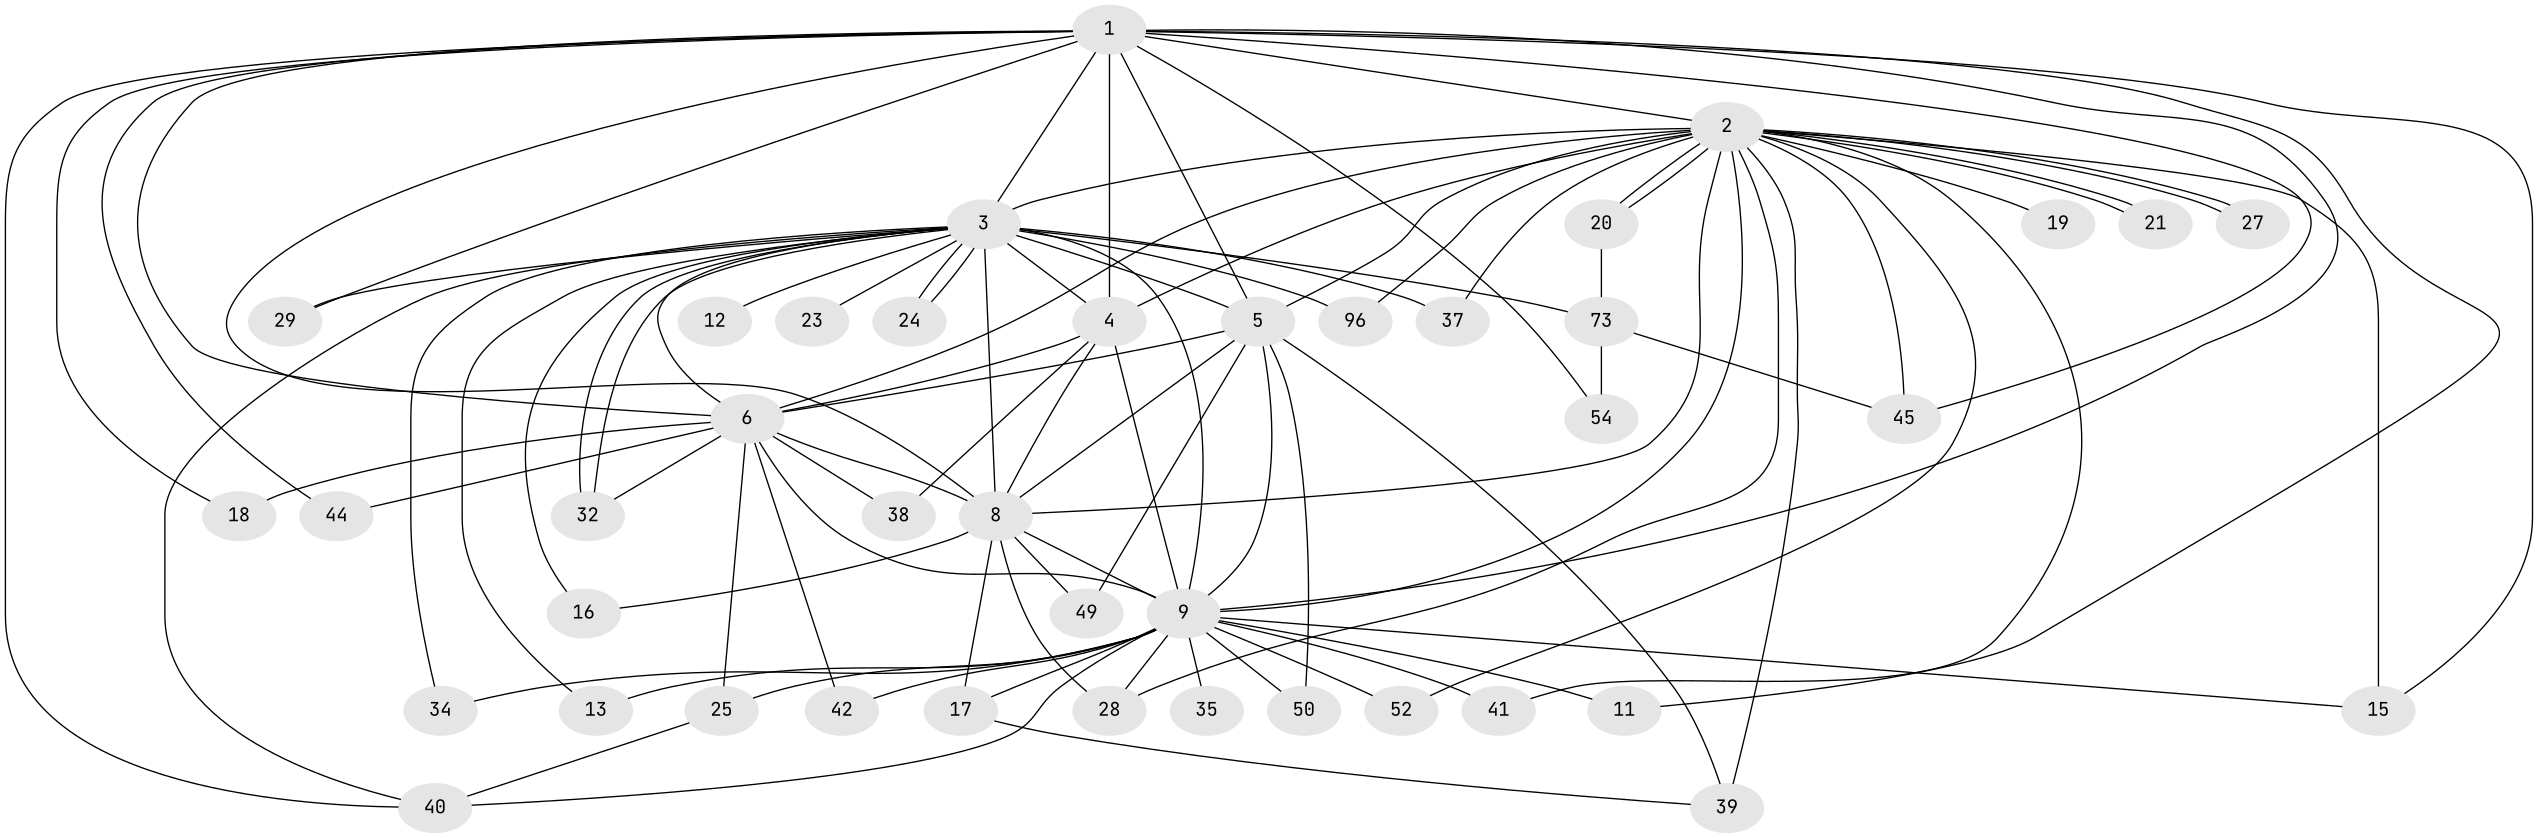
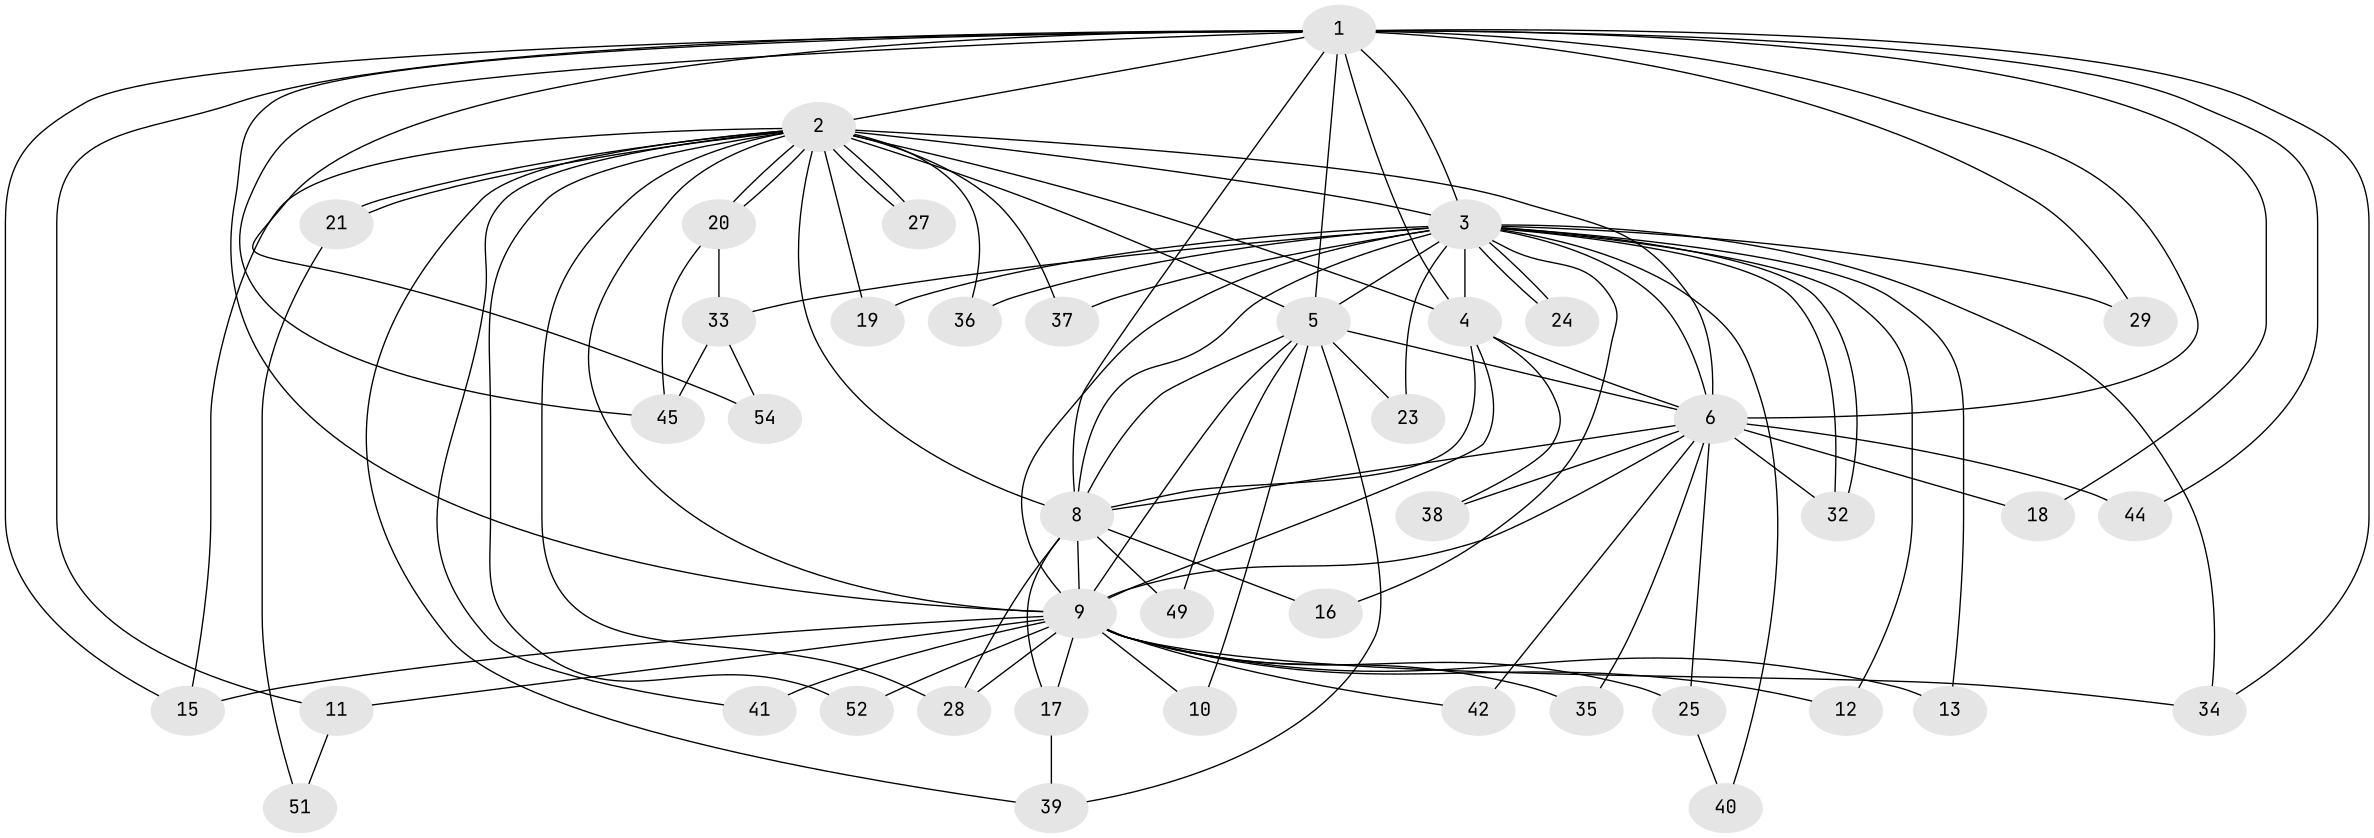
edge "1" -- "40": now "1" -- "34"
edge "2" -- "45": now "20" -- "45"
edge "3" -- "19": added
node "96": label "96" -> "36"
node "73": label "73" -> "33"
edge "5" -- "23": added
edge "6" -- "35": added
node "50": label "50" -> "10"
edge "9" -- "40": now "9" -- "12"
node "51": added
